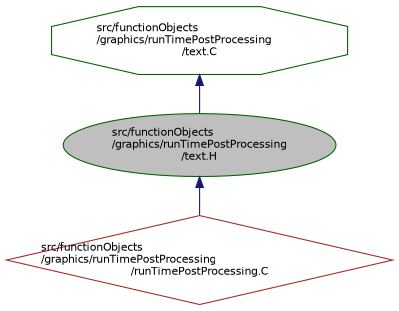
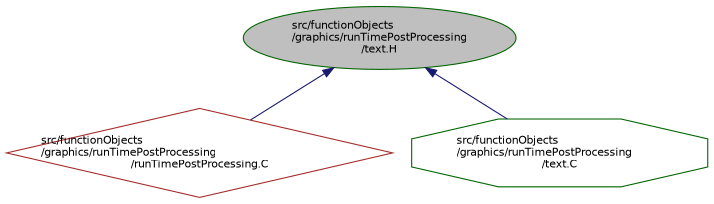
edge "src/functionObjects /graphics/runTimePostProcessing /text.H" -> "src/functionObjects /graphics/runTimePostProcessing /text.C": reversed
